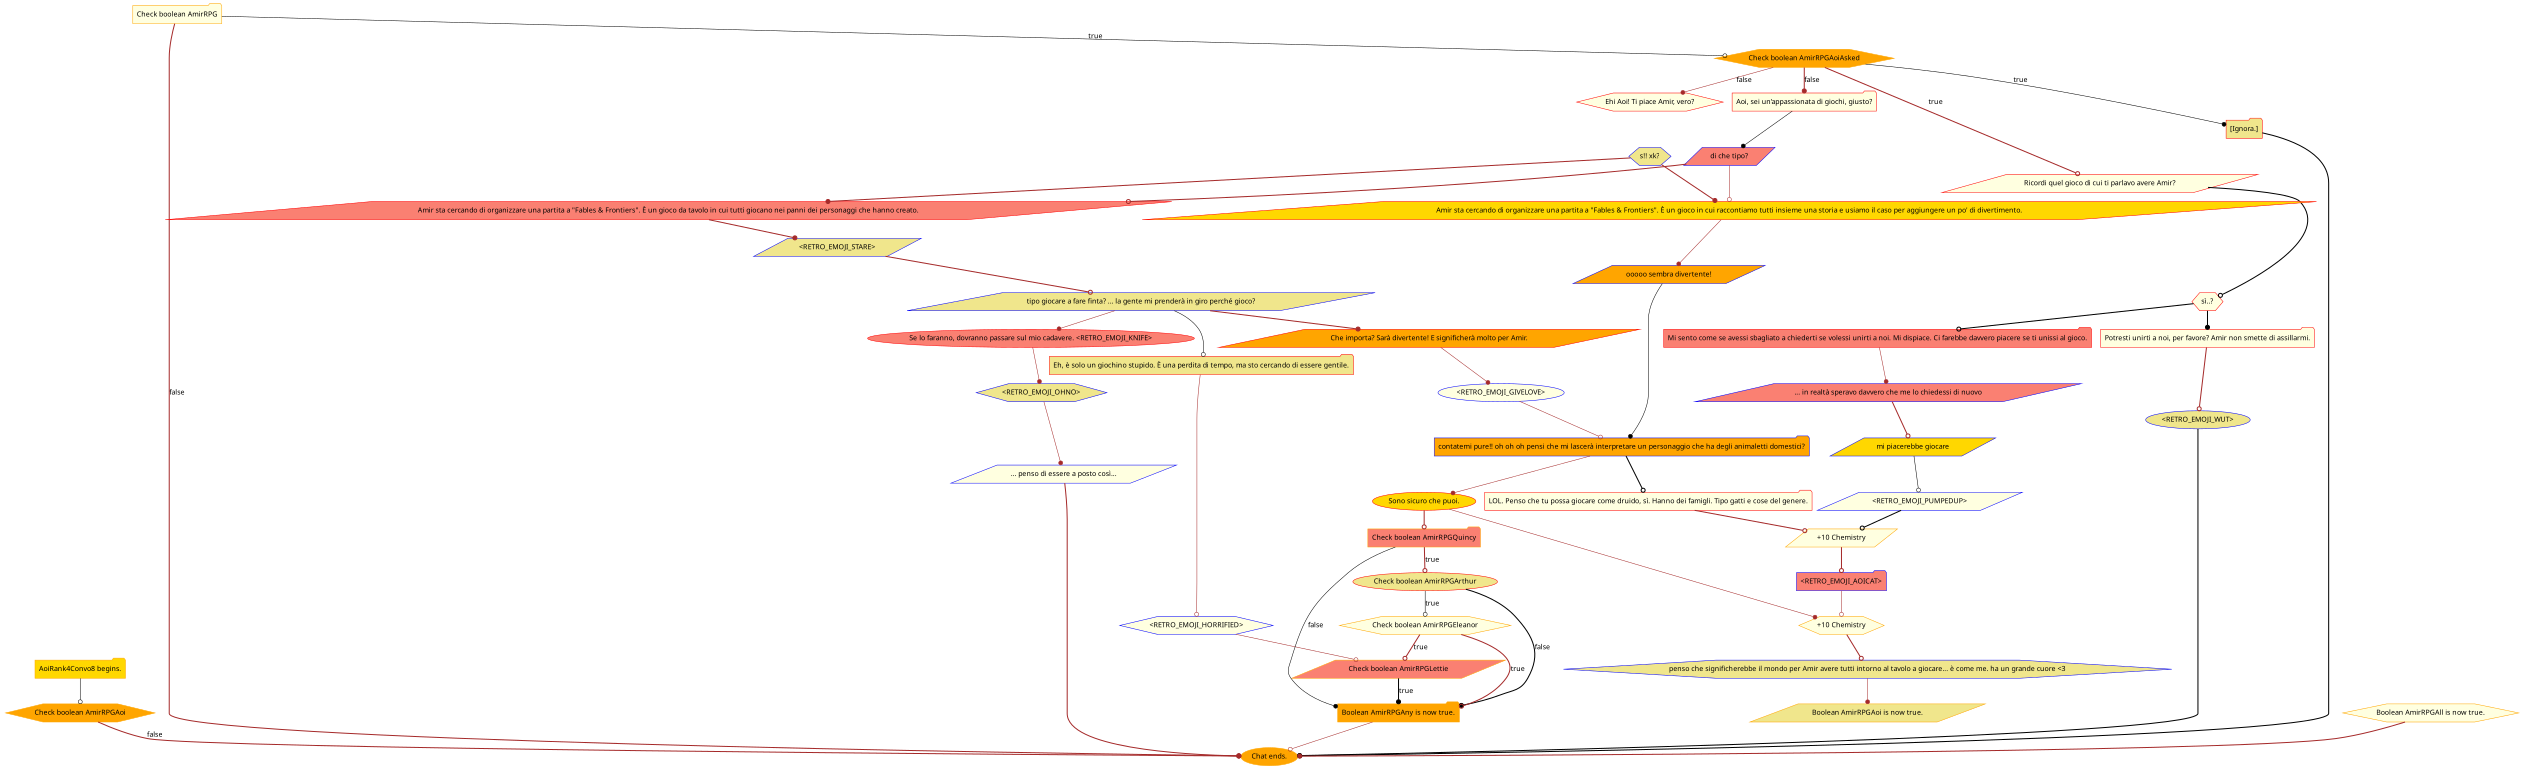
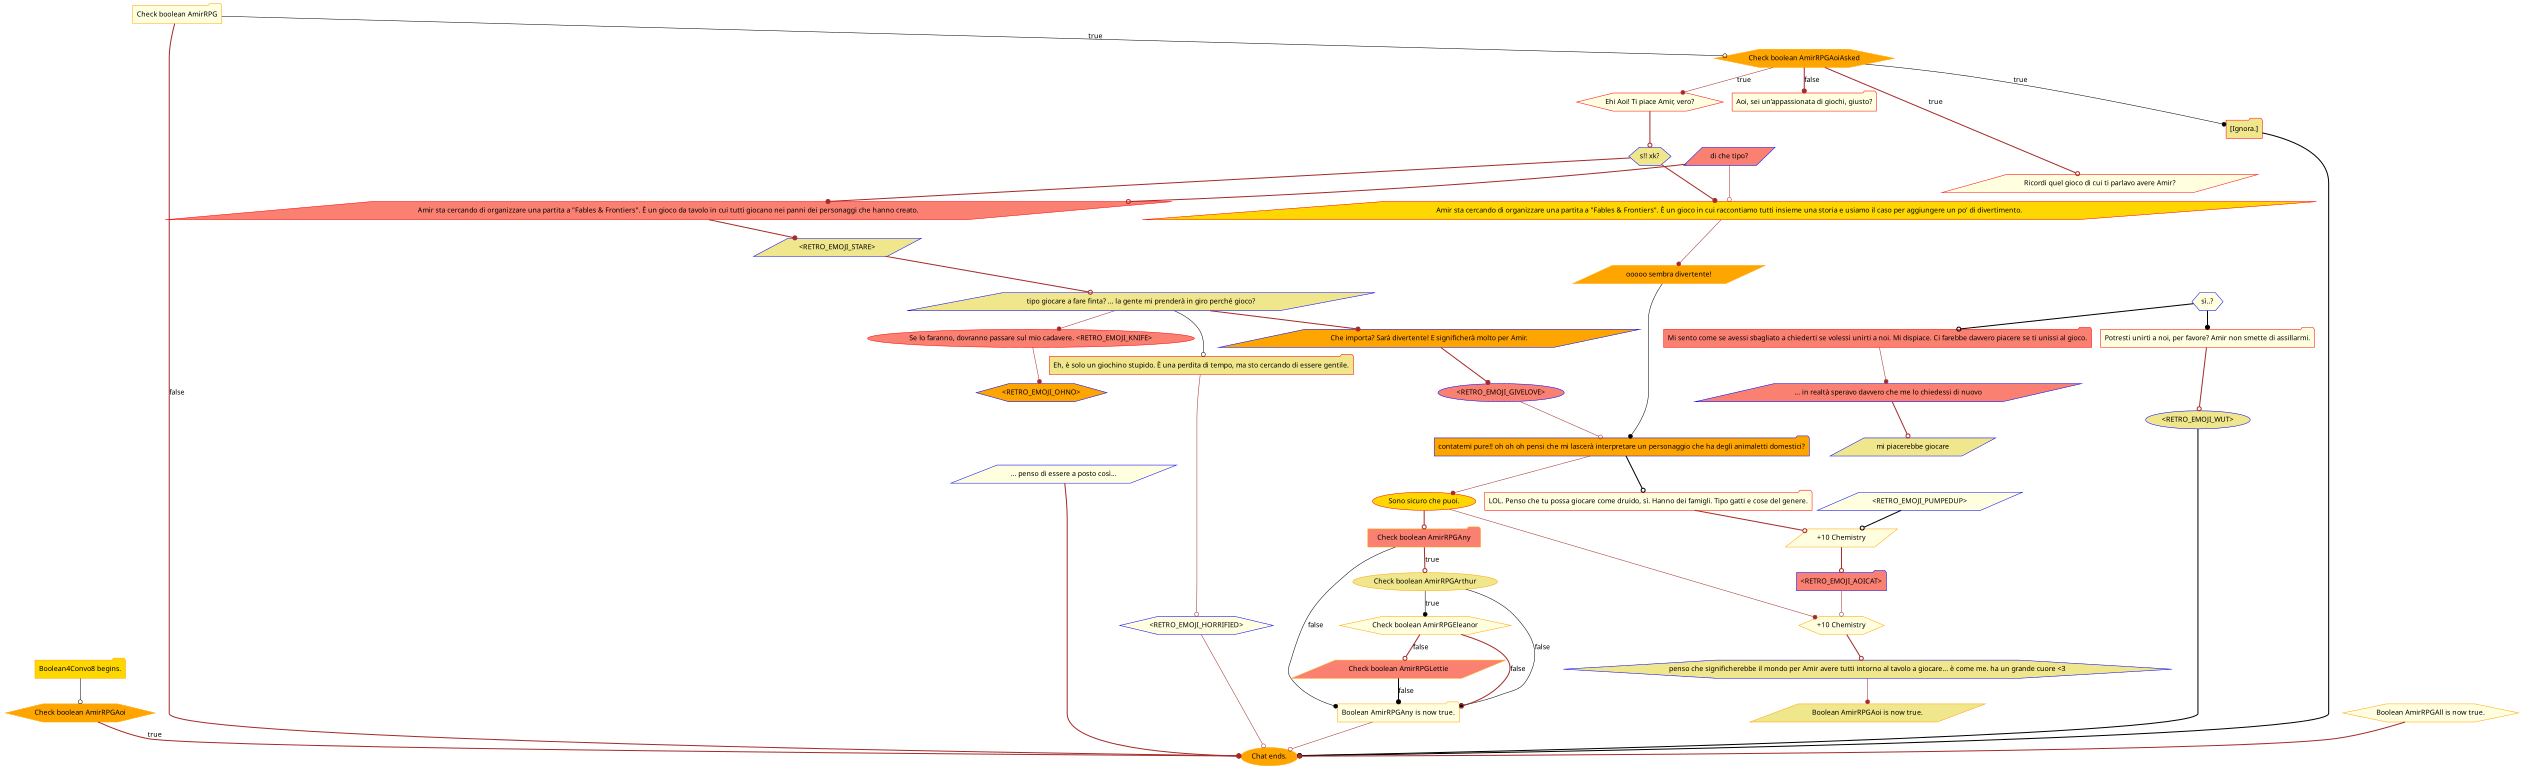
edge "Check boolean AmirRPGAoiAsked" -> "Ehi Aoi! Ti piace Amir, vero?": label "false" -> "true"
edge "Ehi Aoi! Ti piace Amir, vero?" -> "s!! xk?": added
edge "Aoi, sei un'appassionata di giochi, giusto?" -> "di che tipo?": removed
edge "Ricordi quel gioco di cui ti parlavo avere Amir?" -> "sì..?": removed
node "ooooo sembra divertente!": color blue -> orange
node "sì..?": color red -> blue
node "Che importa? Sarà divertente! E significherà molto per Amir.": color red -> blue
edge "Che importa? Sarà divertente! E significherà molto per Amir." -> "<RETRO_EMOJI_GIVELOVE>": style solid -> bold
node "<RETRO_EMOJI_OHNO>": fillcolor khaki -> orange
node "<RETRO_EMOJI_GIVELOVE>": fillcolor lightyellow -> salmon
edge "<RETRO_EMOJI_OHNO>" -> "... penso di essere a posto così...": removed
node "mi piacerebbe giocare": fillcolor gold -> khaki
edge "mi piacerebbe giocare" -> "<RETRO_EMOJI_PUMPEDUP>": removed
node "Check boolean AmirRPGQuincy": label "Check boolean AmirRPGQuincy" -> "Check boolean AmirRPGAny"
node "Check boolean AmirRPGArthur": color red -> orange
edge "Check boolean AmirRPGArthur" -> "Check boolean AmirRPGEleanor": arrowhead odot -> dot
edge "<RETRO_EMOJI_HORRIFIED>" -> "Check boolean AmirRPGLettie": now "<RETRO_EMOJI_HORRIFIED>" -> "Chat ends."
edge "Check boolean AmirRPGEleanor" -> "Check boolean AmirRPGLettie": label "true" -> "false"
edge "Check boolean AmirRPGArthur" -> "Boolean AmirRPGAny is now true.": style bold -> solid
node "AoiRank4Convo8 begins.": label "AoiRank4Convo8 begins." -> "Boolean4Convo8 begins."
edge "Check boolean AmirRPGEleanor" -> "Boolean AmirRPGAny is now true.": label "true" -> "false"
edge "Check boolean AmirRPGLettie" -> "Boolean AmirRPGAny is now true.": label "true" -> "false"
node "Boolean AmirRPGAny is now true.": fillcolor orange -> lightyellow
edge "Check boolean AmirRPGAoi" -> "Chat ends.": label "false" -> "true"
